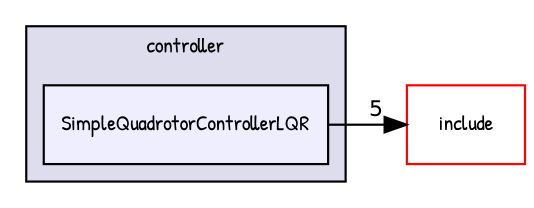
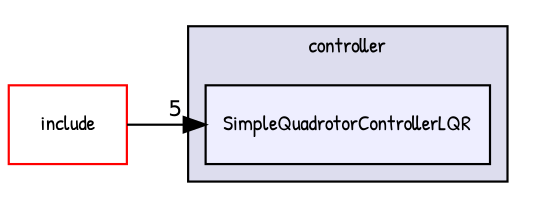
edge "SimpleQuadrotorControllerLQR" -> "include": reversed
